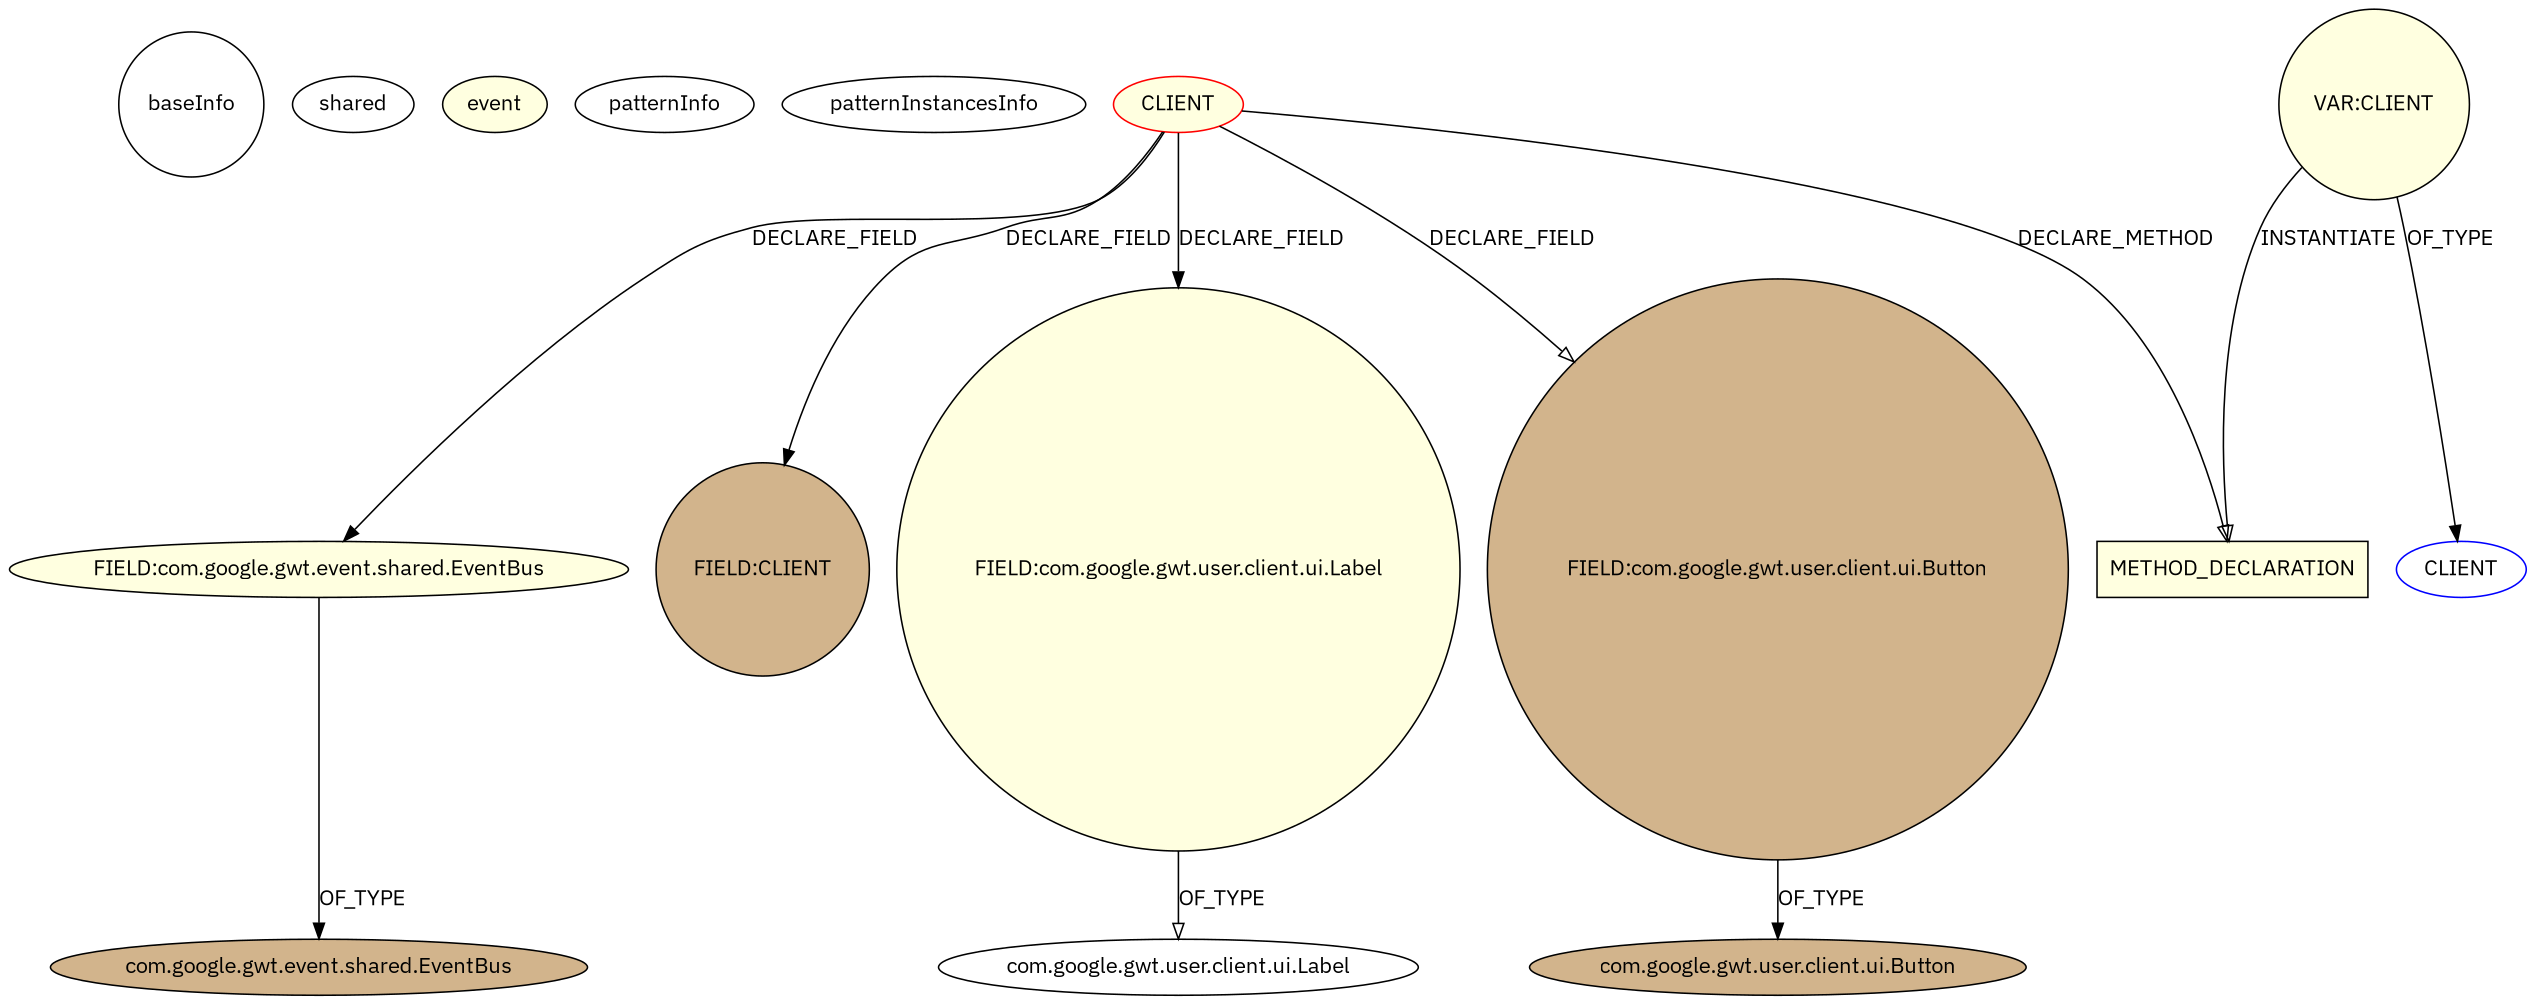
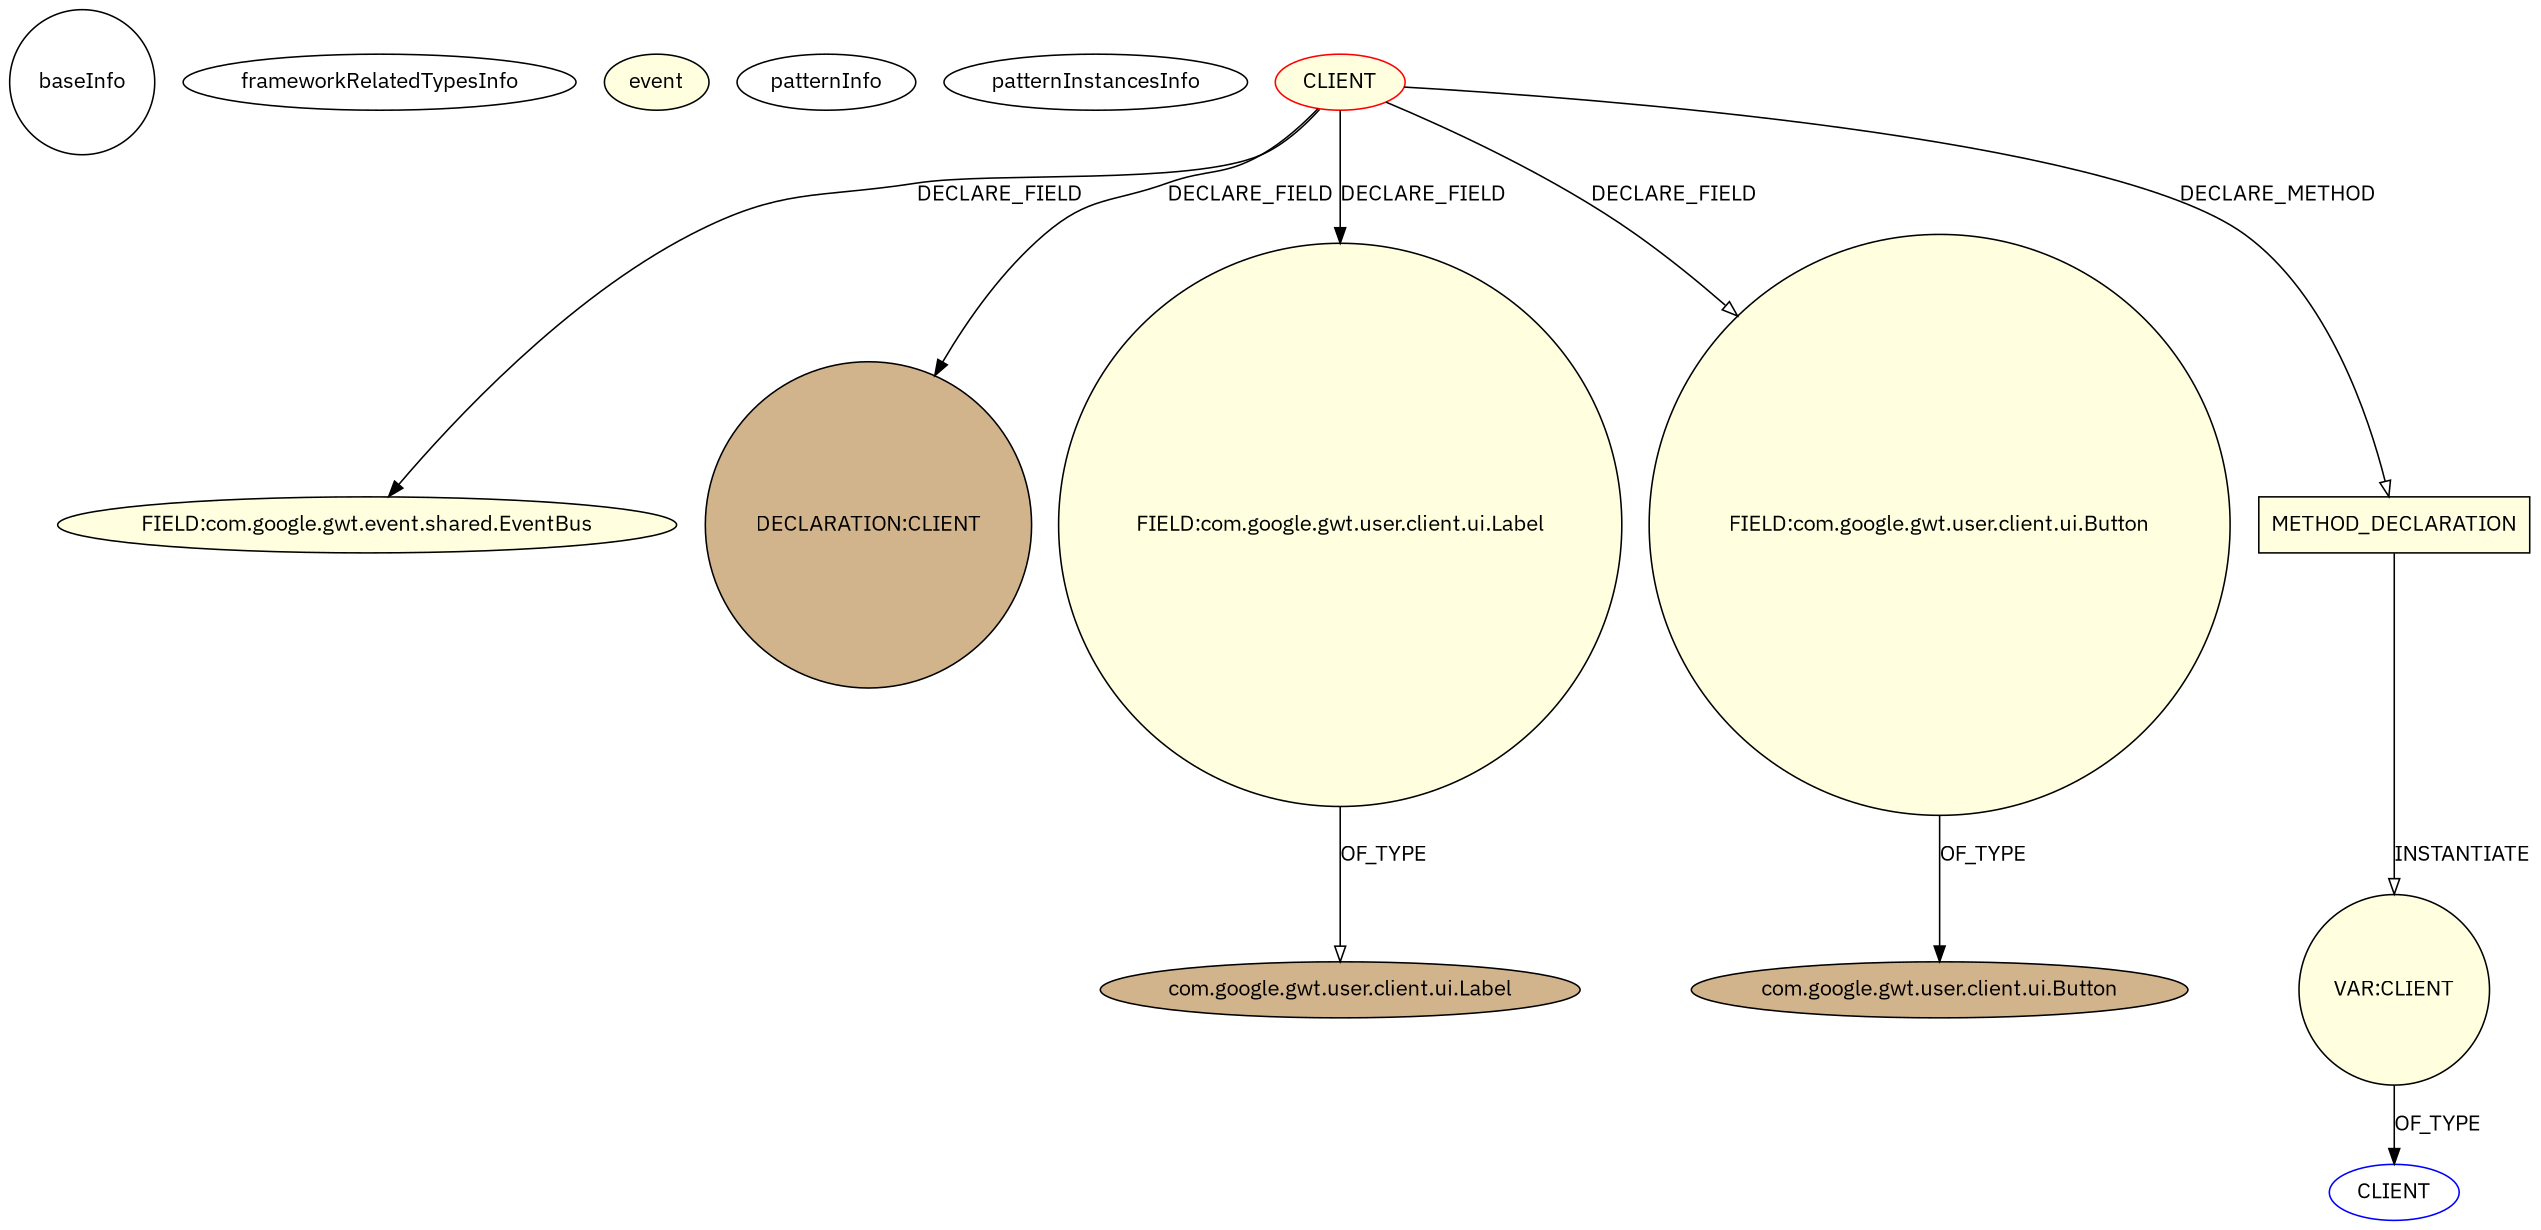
node "shared": label "shared" -> "frameworkRelatedTypesInfo"
edge "VAR:CLIENT" -> "METHOD_DECLARATION": reversed
node "FIELD:CLIENT": label "FIELD:CLIENT" -> "DECLARATION:CLIENT"
node "FIELD:com.google.gwt.user.client.ui.Button": fillcolor tan -> lightyellow
node "com.google.gwt.event.shared.EventBus": removed
node "com.google.gwt.user.client.ui.Label": fillcolor white -> tan
